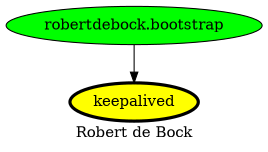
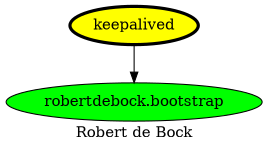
edge "robertdebock.bootstrap" -> "keepalived": reversed
